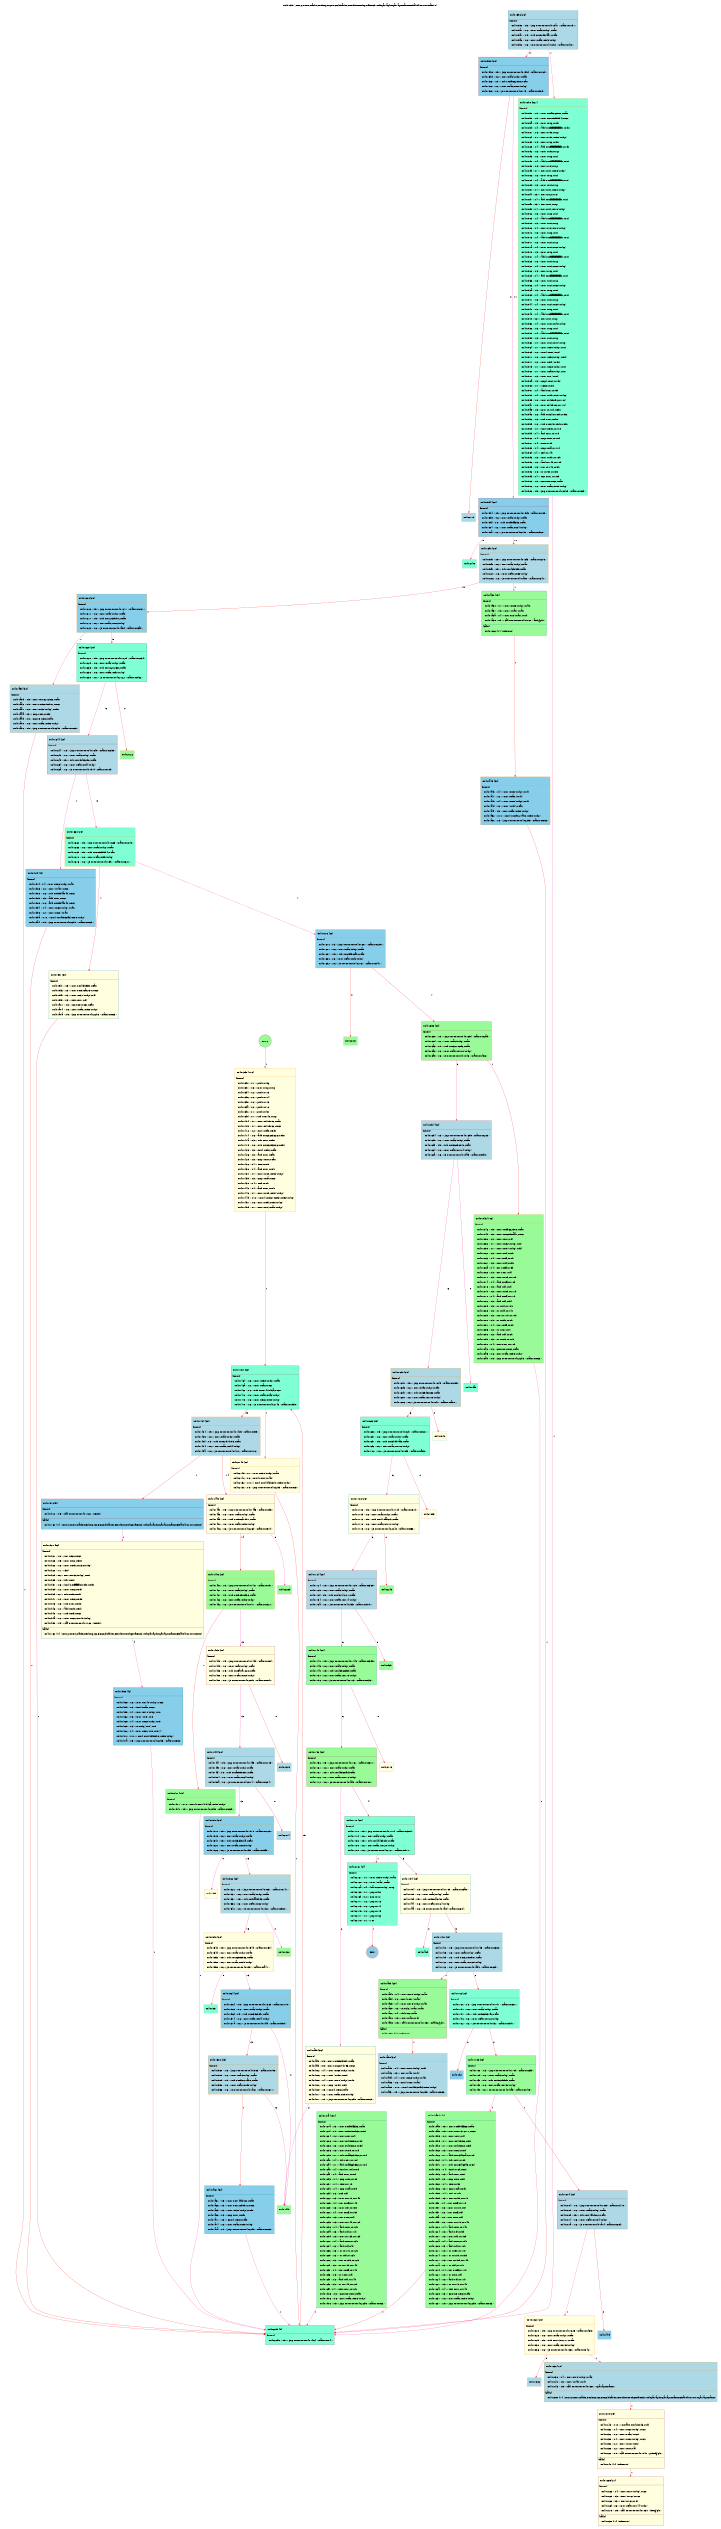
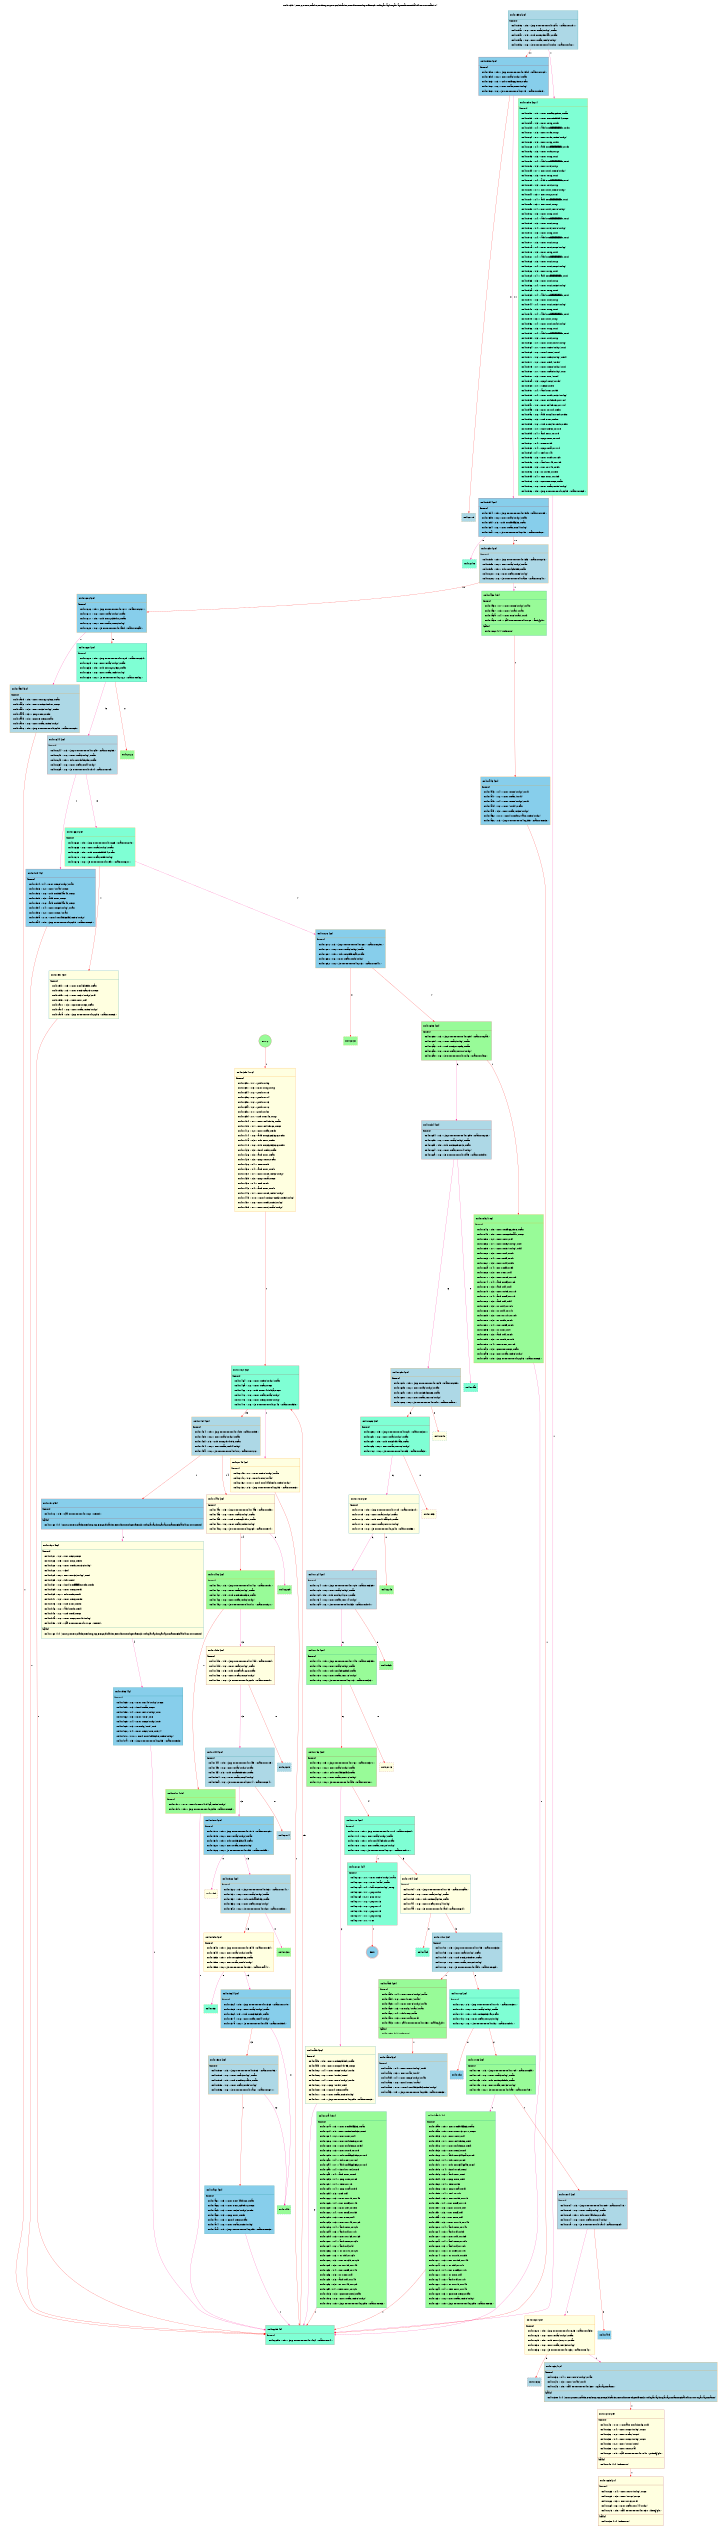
edge "0x401af8 [36]" -> "0x401f4d": now "0x401af8 [36]" -> "0x4022b5 [5]"
